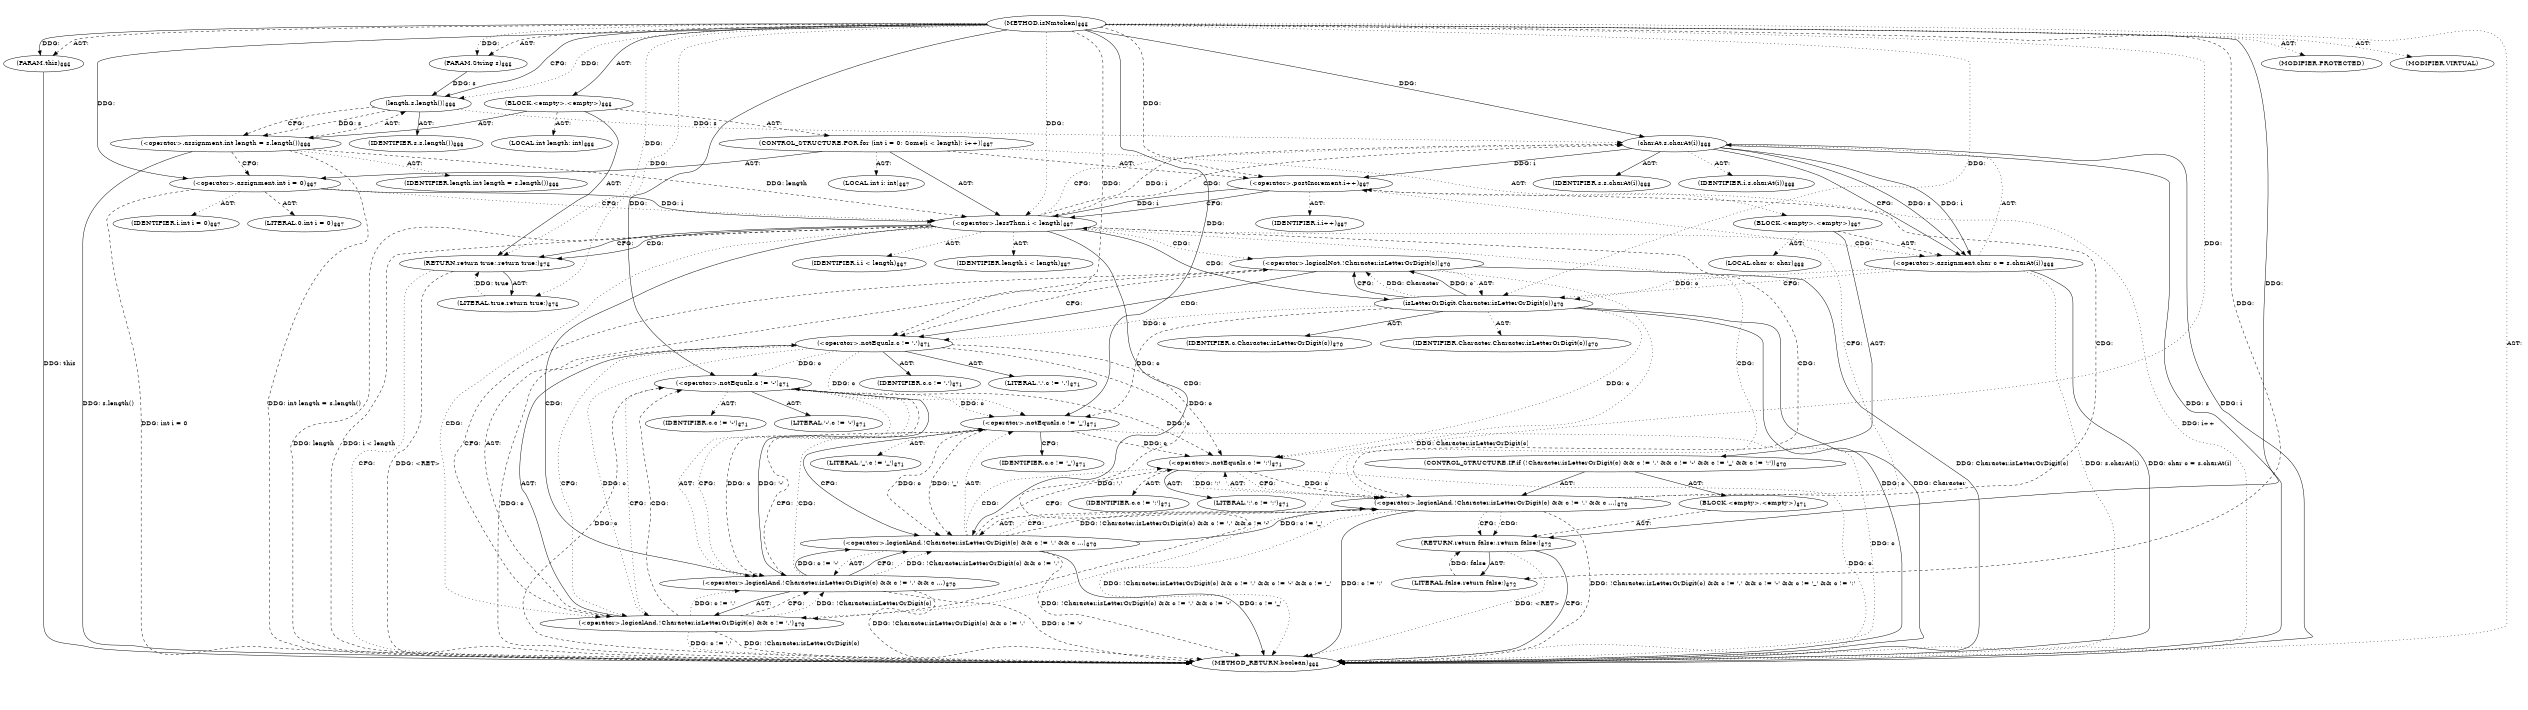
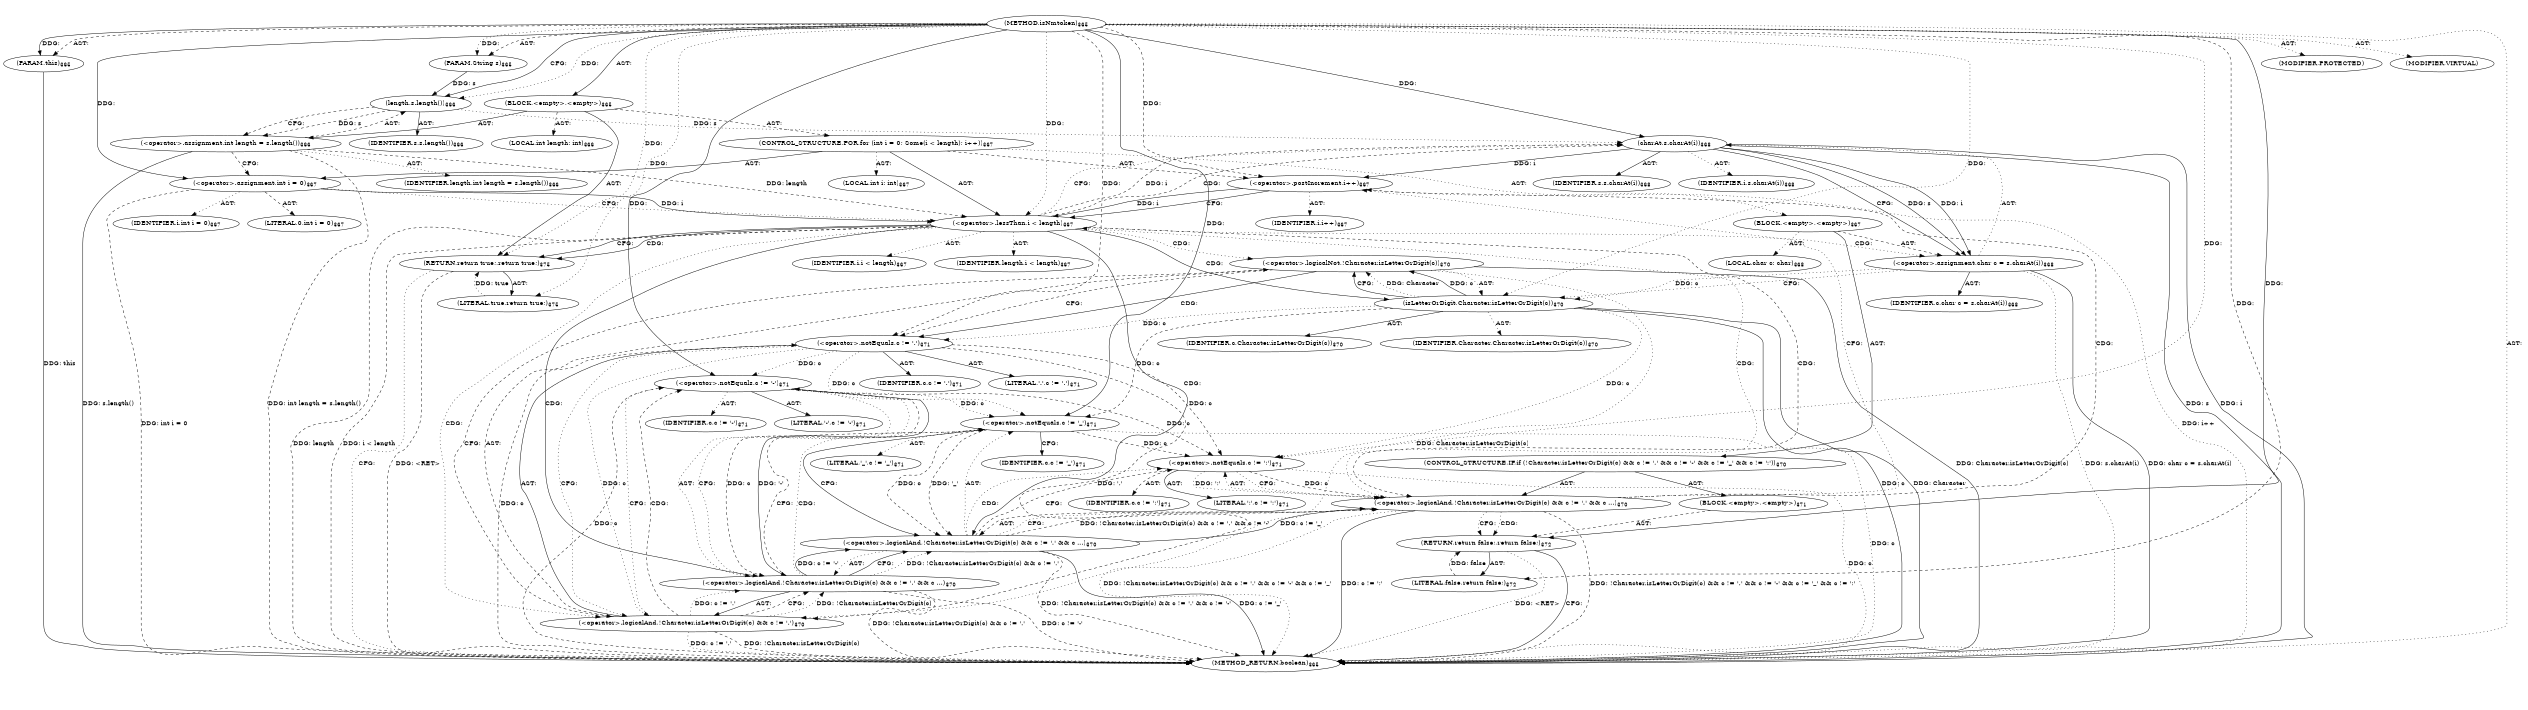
node "(IDENTIFIER,c,char c = s.charAt(i))": added
